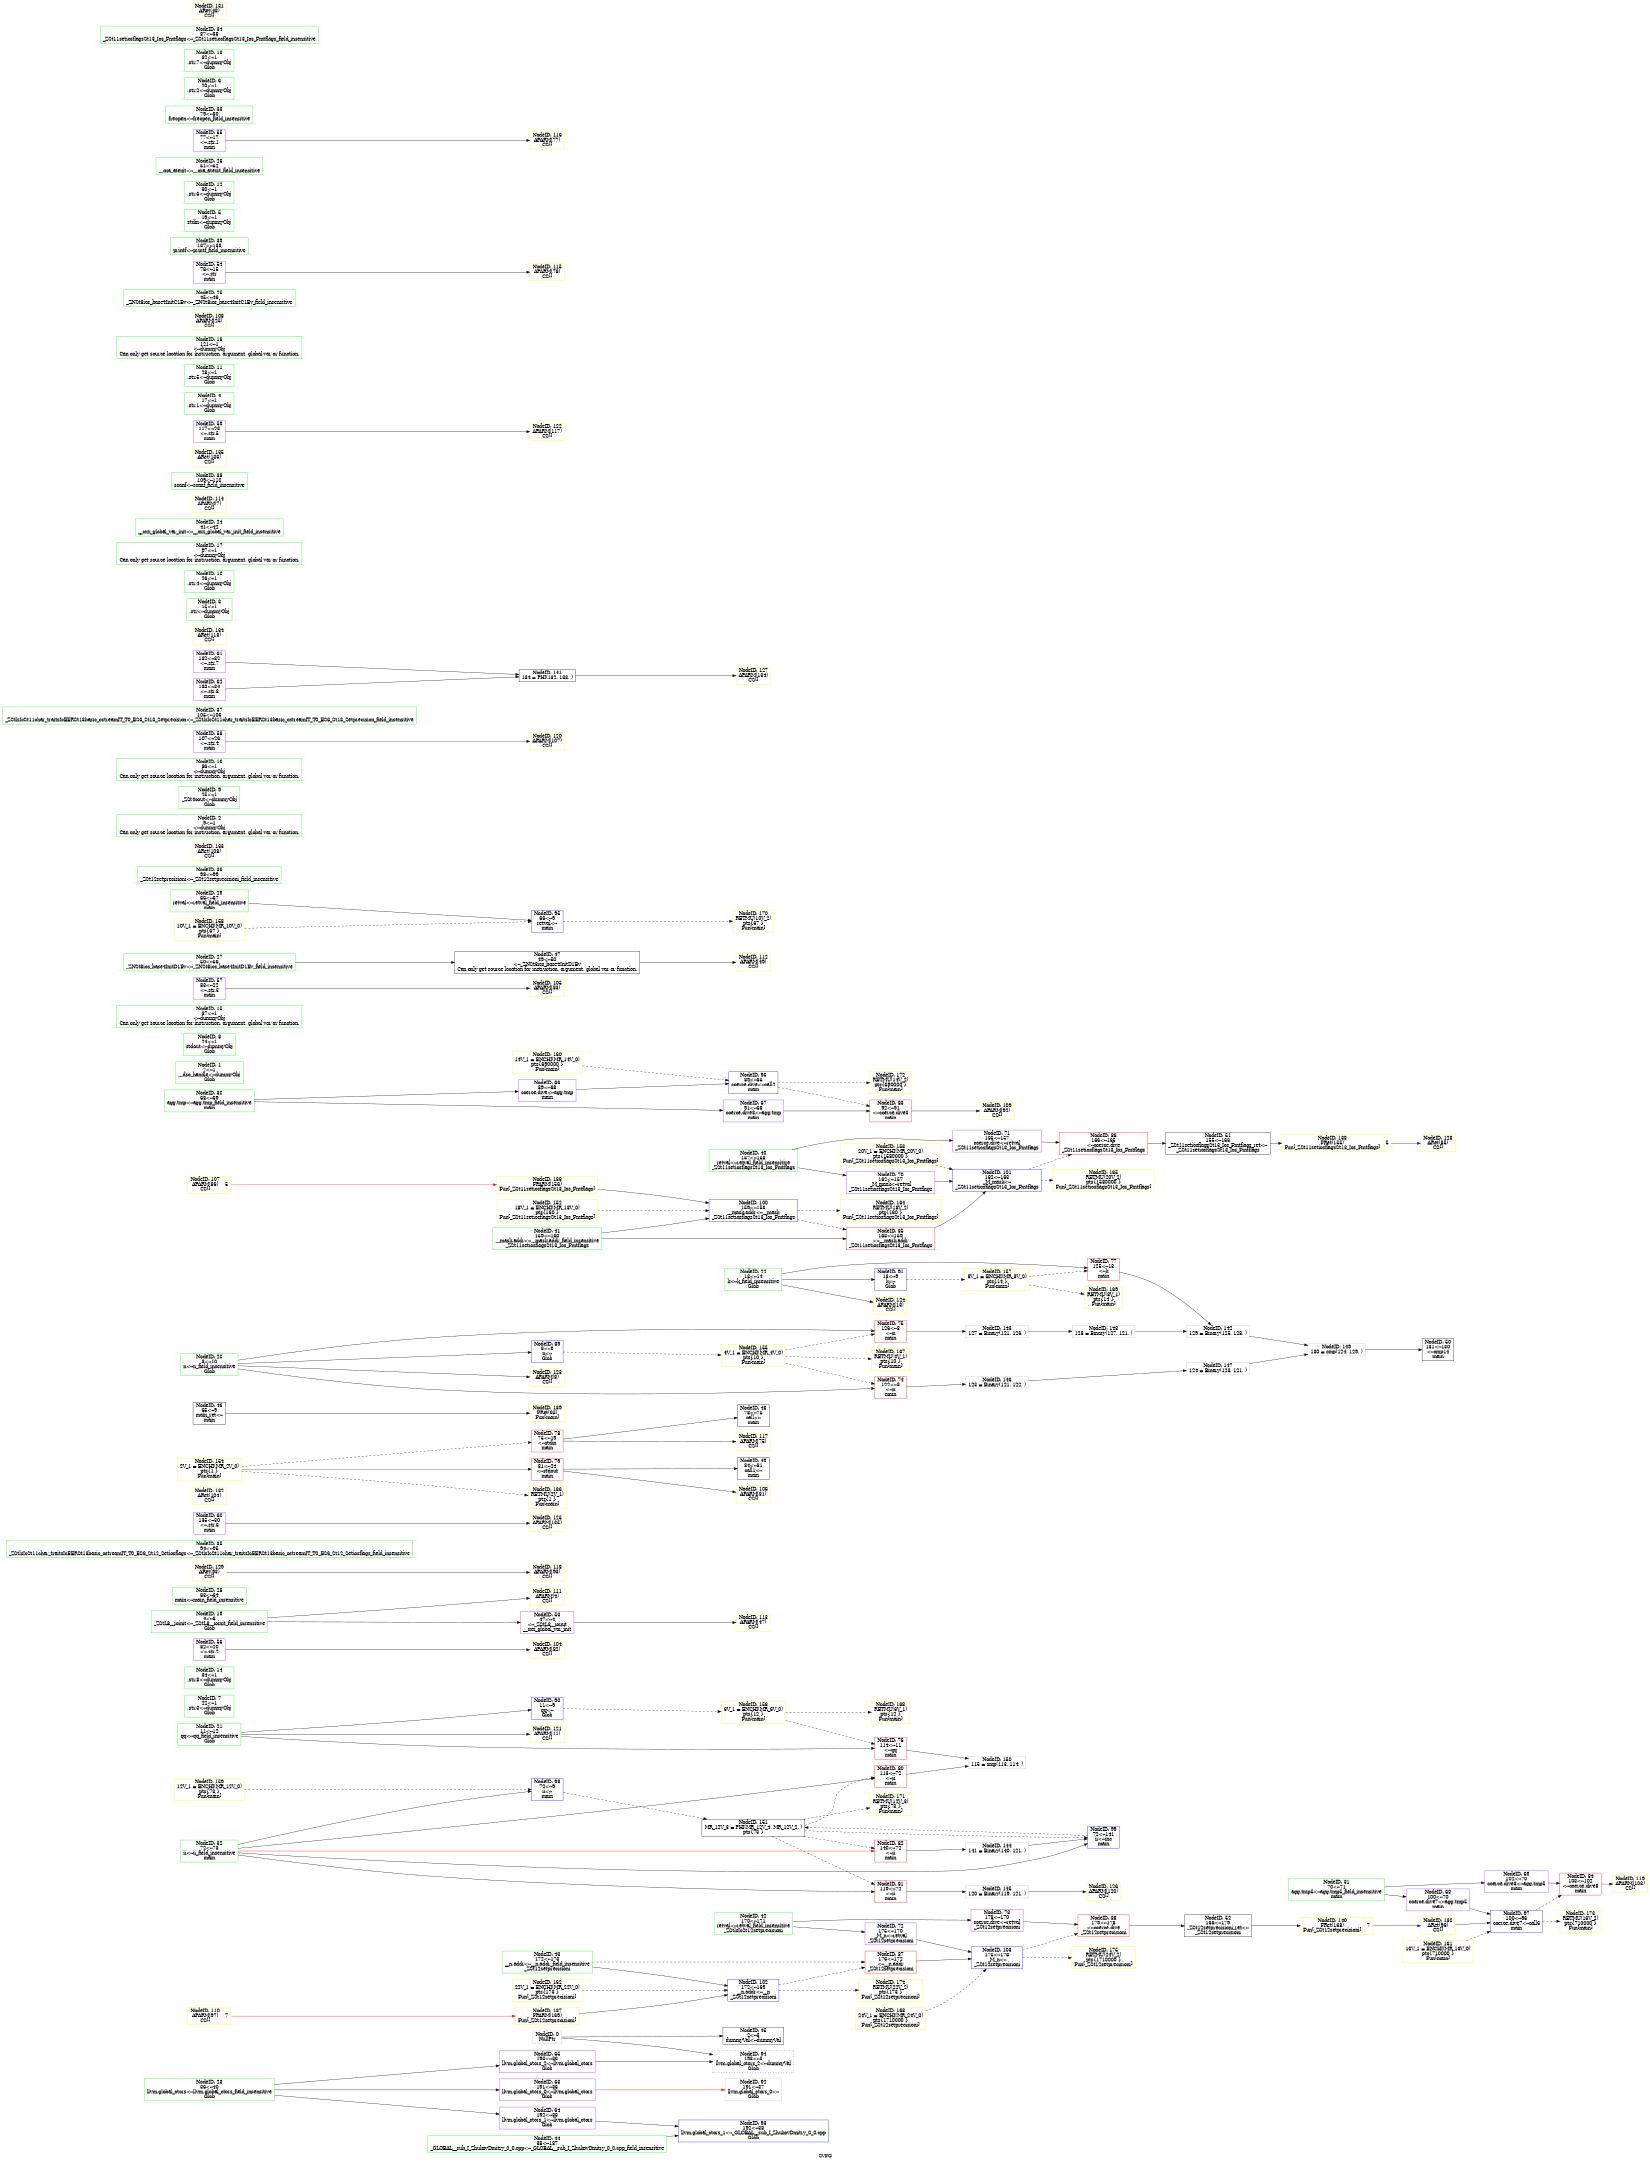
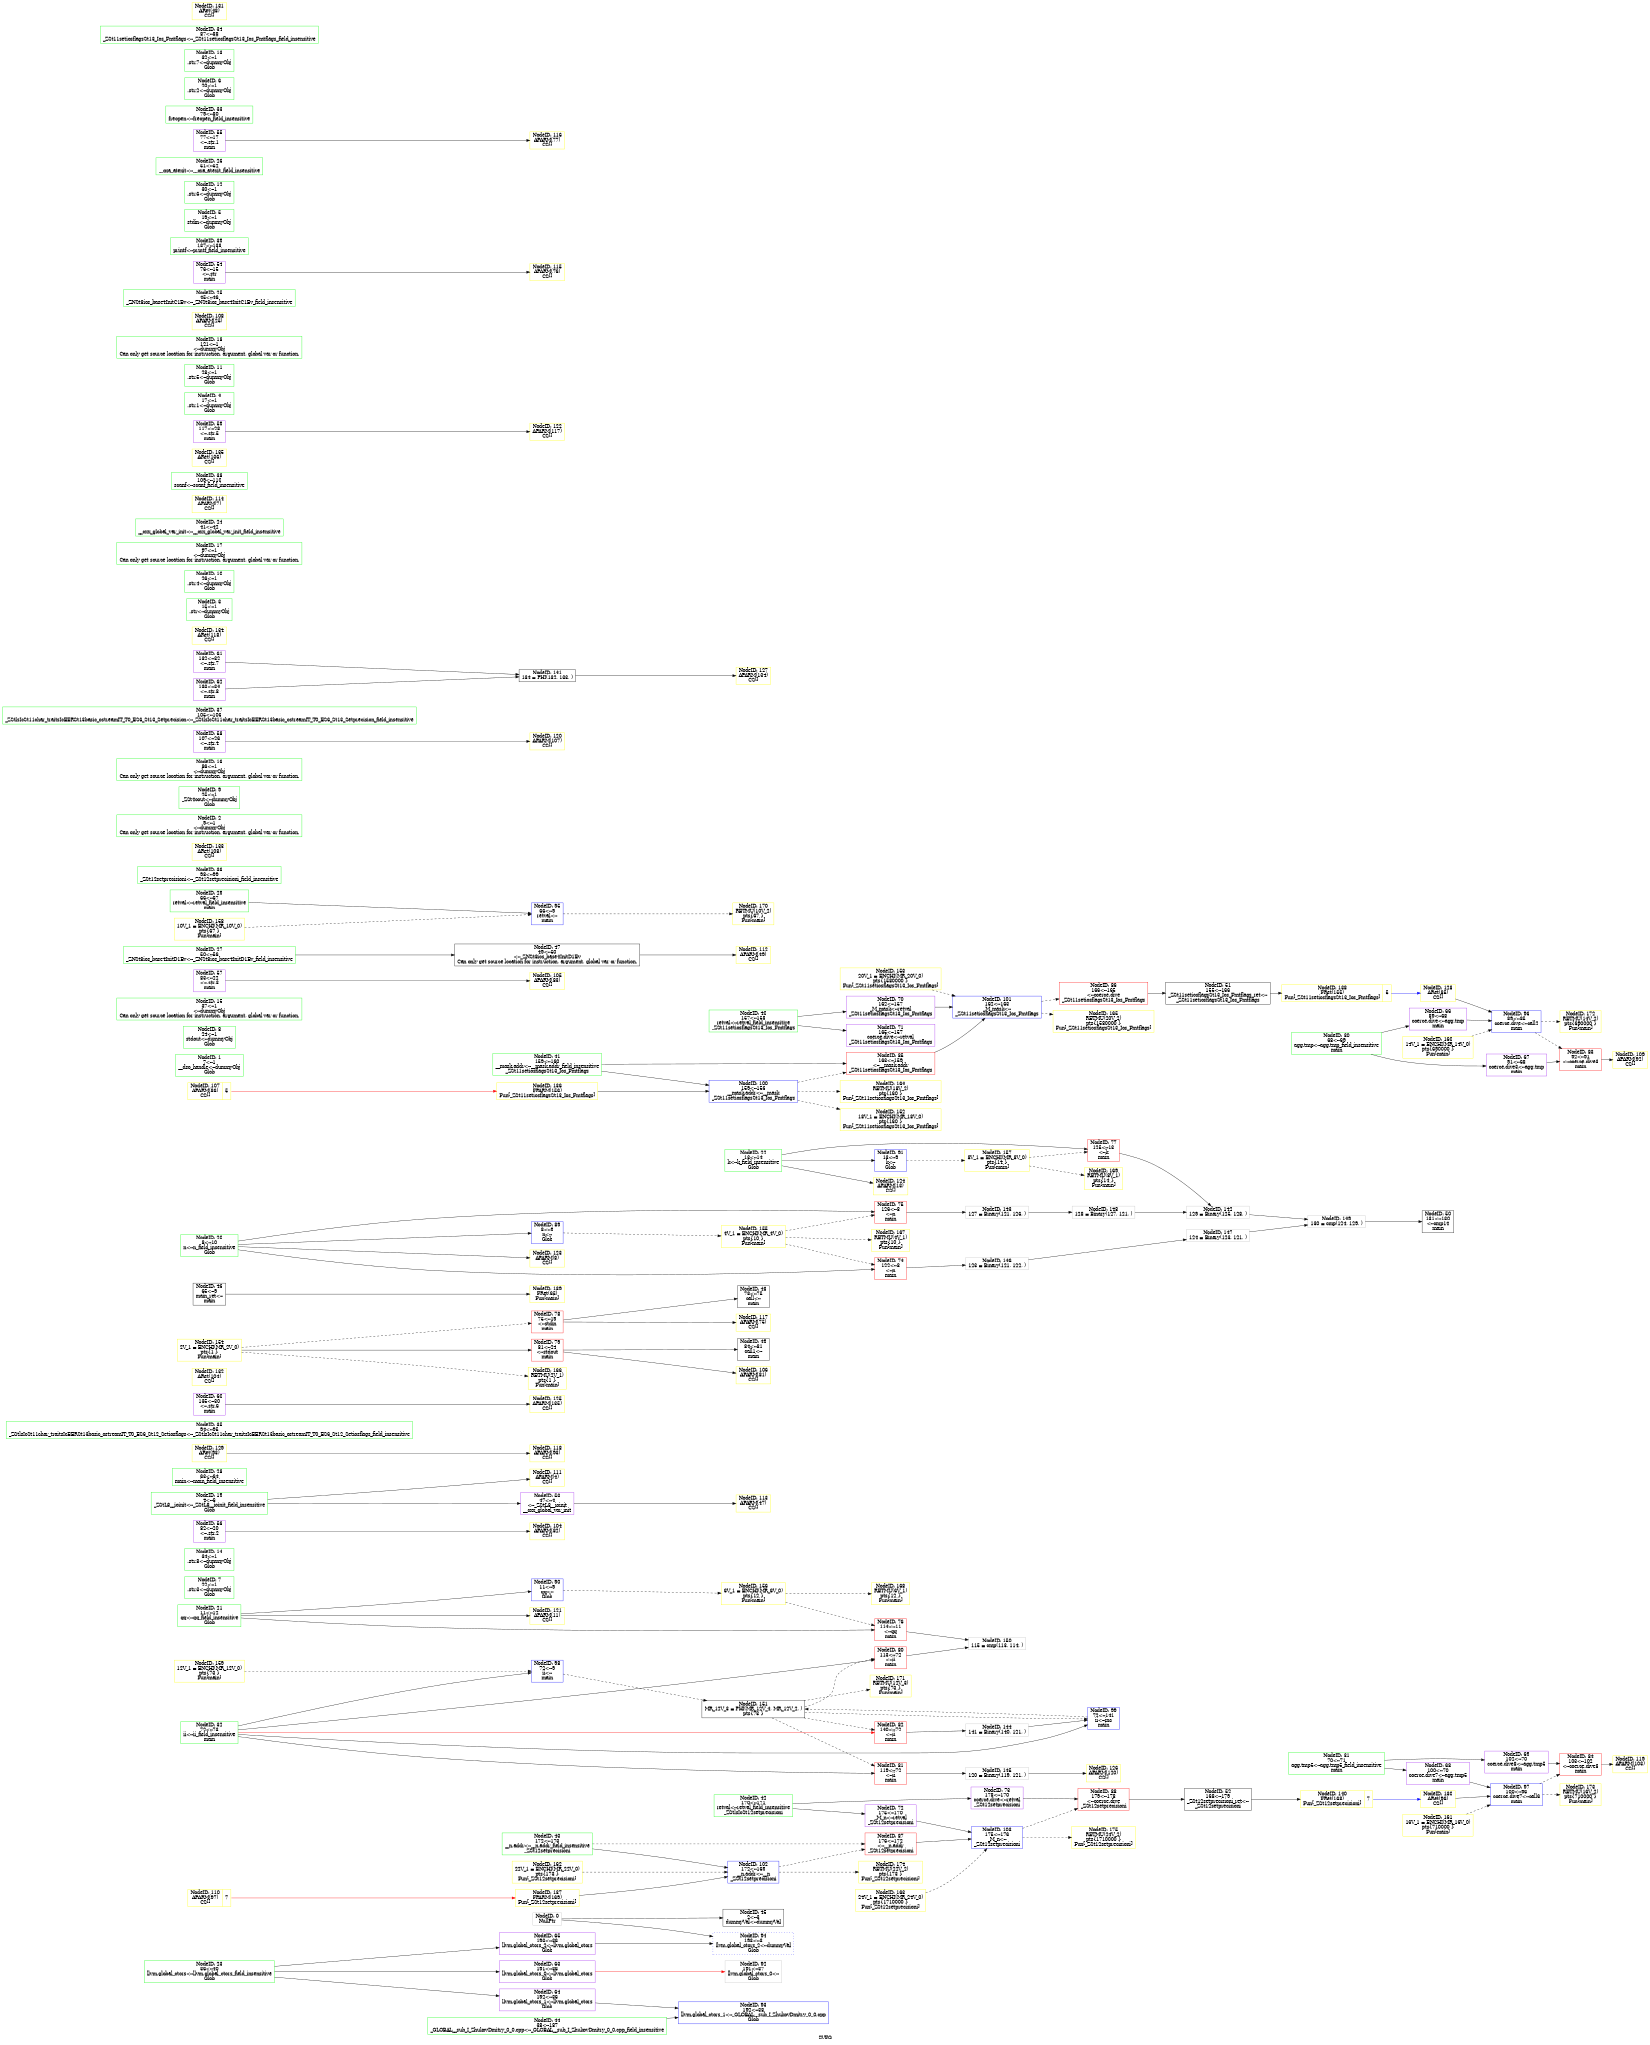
edge "NodeID: 128" -> "NodeID: 96": added
edge "NodeID: 71" -> "NodeID: 86": removed
edge "NodeID: 152" -> "NodeID: 100": reversed
